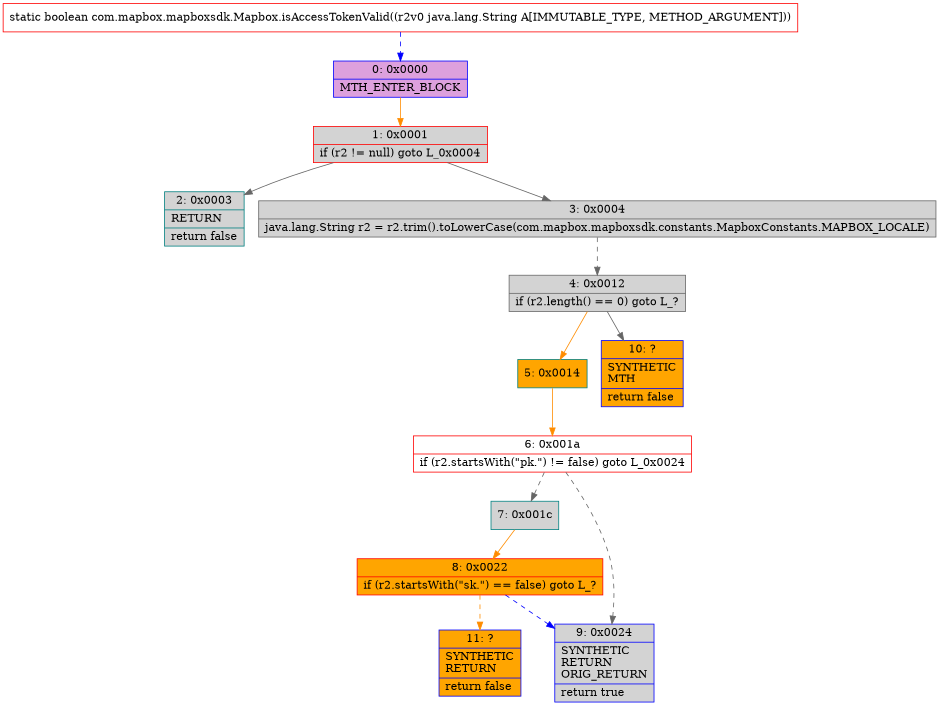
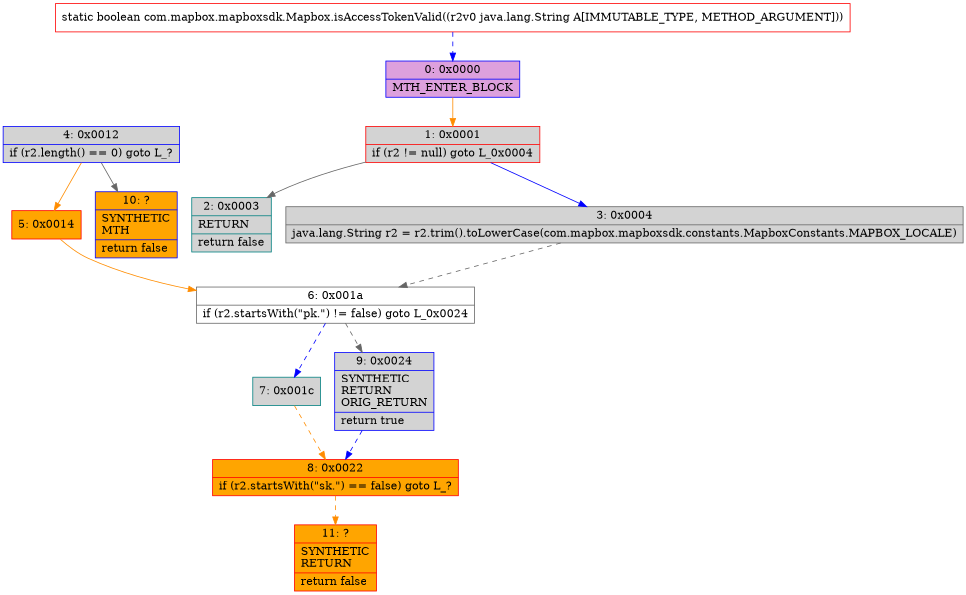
edge "1: 0x0001" -> "3: 0x0004": color gray40 -> blue
edge "3: 0x0004" -> "4: 0x0012": now "3: 0x0004" -> "6: 0x001a"
node "4: 0x0012": color gray40 -> blue
node "5: 0x0014": color teal -> red
node "6: 0x001a": color red -> gray40
edge "6: 0x001a" -> "7: 0x001c": color gray40 -> blue
edge "7: 0x001c" -> "8: 0x0022": style solid -> dashed
edge "8: 0x0022" -> "9: 0x0024": reversed
node "11: ?": color blue -> red
